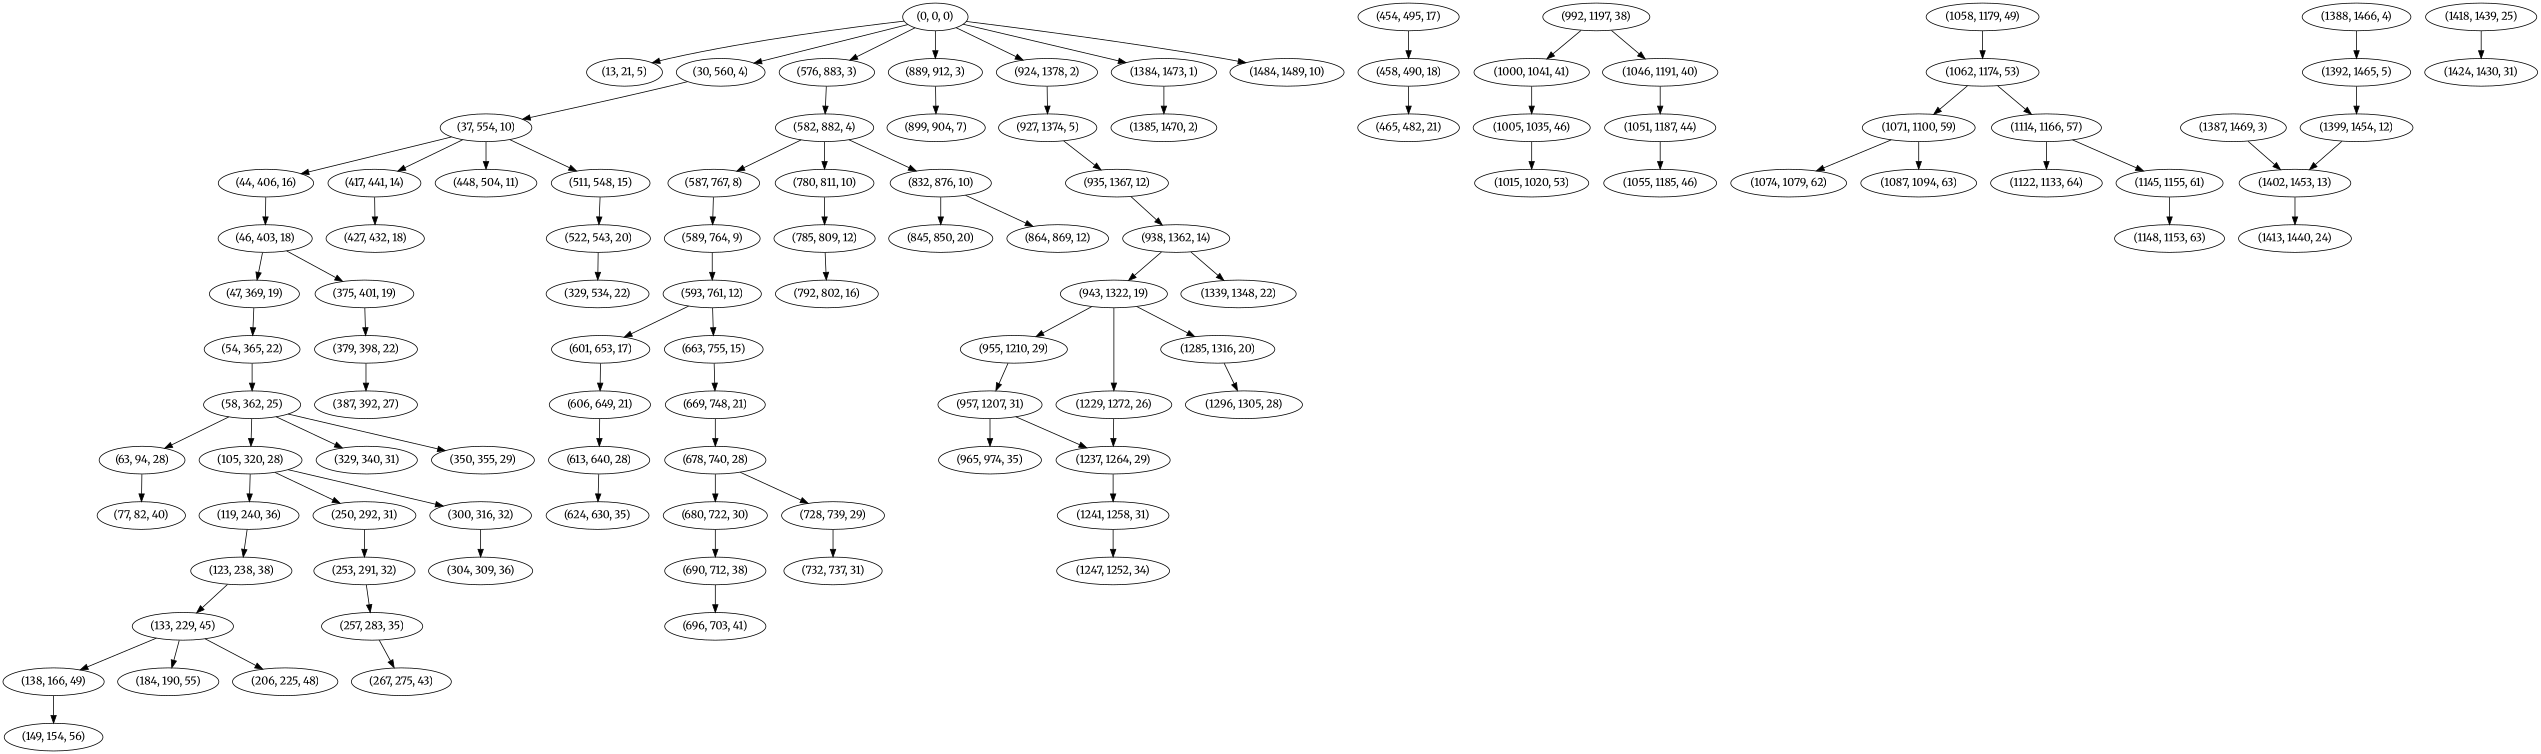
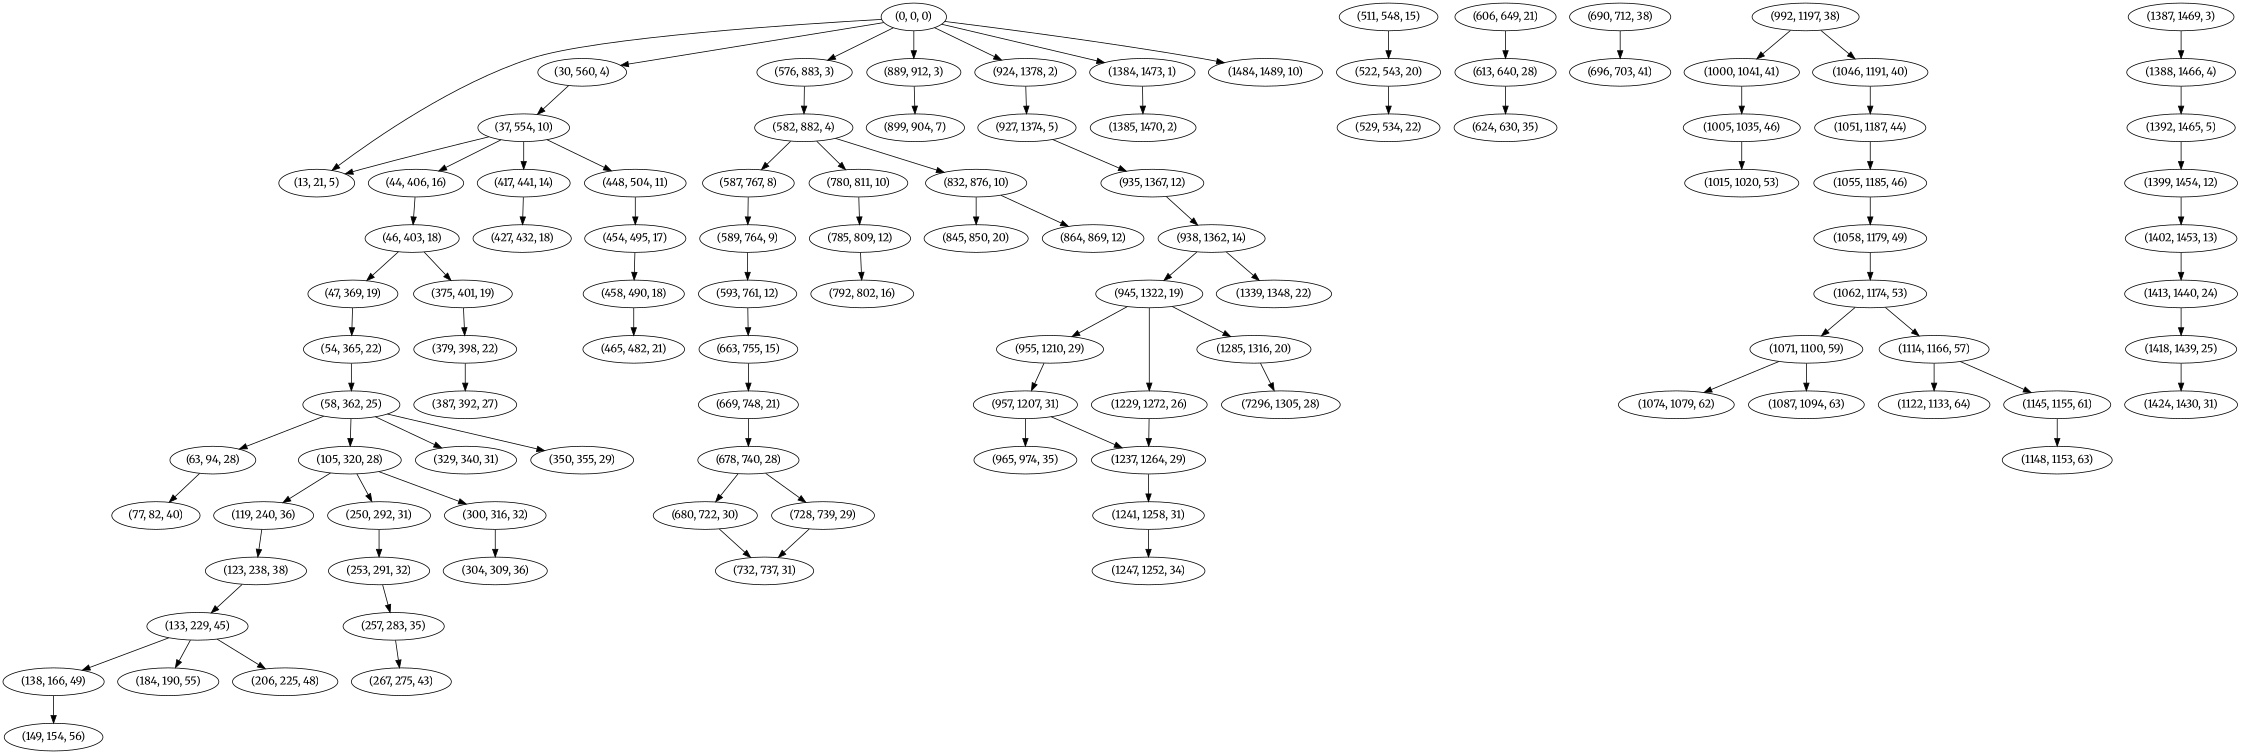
edge "(1387, 1469, 3)" -> "(1402, 1453, 13)": now "(1387, 1469, 3)" -> "(1388, 1466, 4)"
edge "(37, 554, 10)" -> "(511, 548, 15)": now "(37, 554, 10)" -> "(13, 21, 5)"
edge "(448, 504, 11)" -> "(454, 495, 17)": added
edge "(1055, 1185, 46)" -> "(1058, 1179, 49)": added
node "(329, 534, 22)": label "(329, 534, 22)" -> "(529, 534, 22)"
node "(943, 1322, 19)": label "(943, 1322, 19)" -> "(945, 1322, 19)"
edge "(1413, 1440, 24)" -> "(1418, 1439, 25)": added
node "(601, 653, 17)": removed
node "(1296, 1305, 28)": label "(1296, 1305, 28)" -> "(7296, 1305, 28)"
edge "(680, 722, 30)" -> "(690, 712, 38)": now "(680, 722, 30)" -> "(732, 737, 31)"
